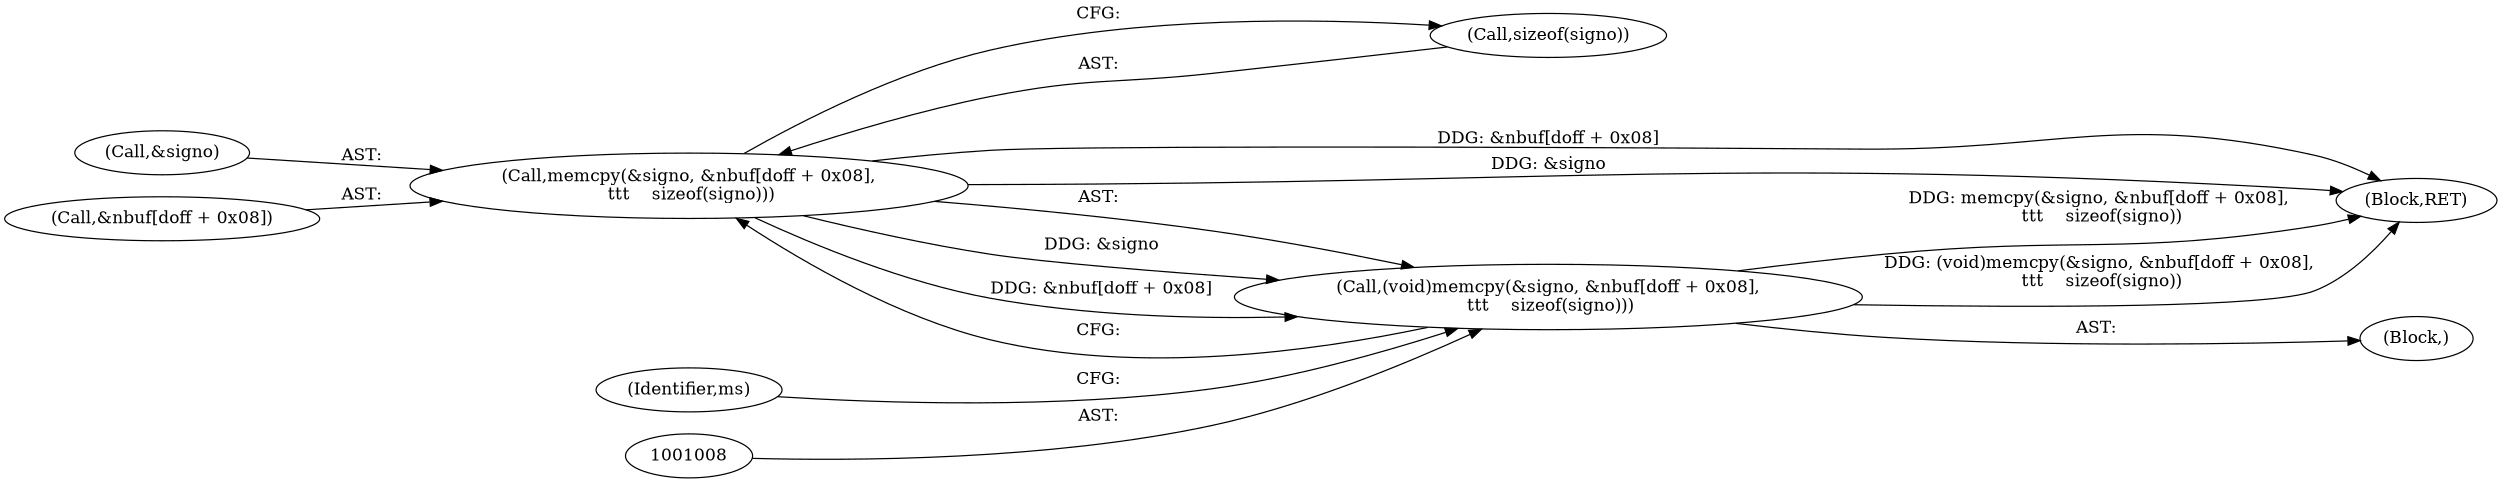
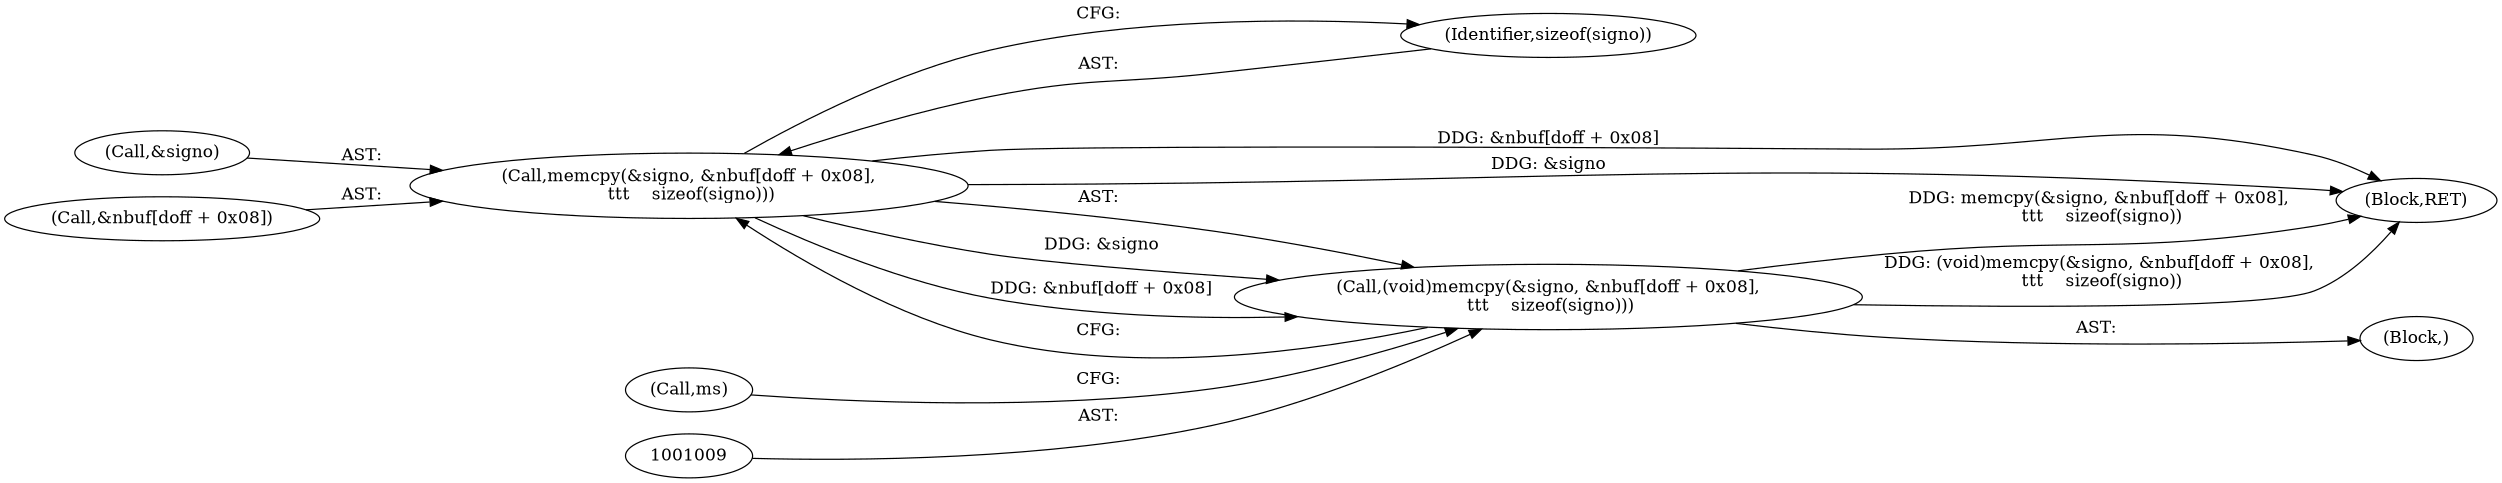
node "(Call,sizeof(signo))": label "(Call,sizeof(signo))" -> "(Identifier,sizeof(signo))"
node "(Identifier,ms)": label "(Identifier,ms)" -> "(Call,ms)"
node "1001008": label "1001008" -> "1001009"
